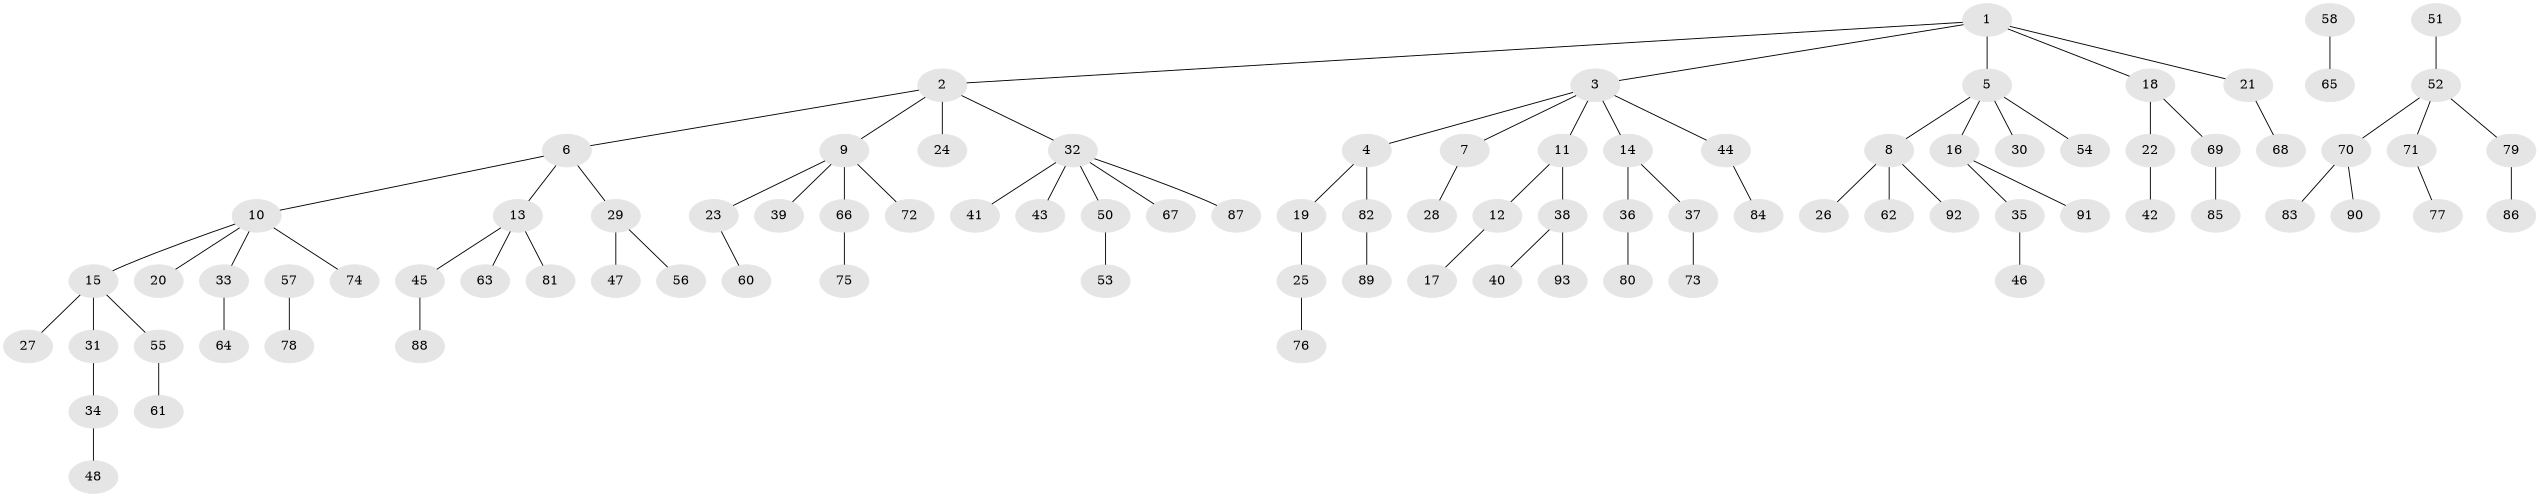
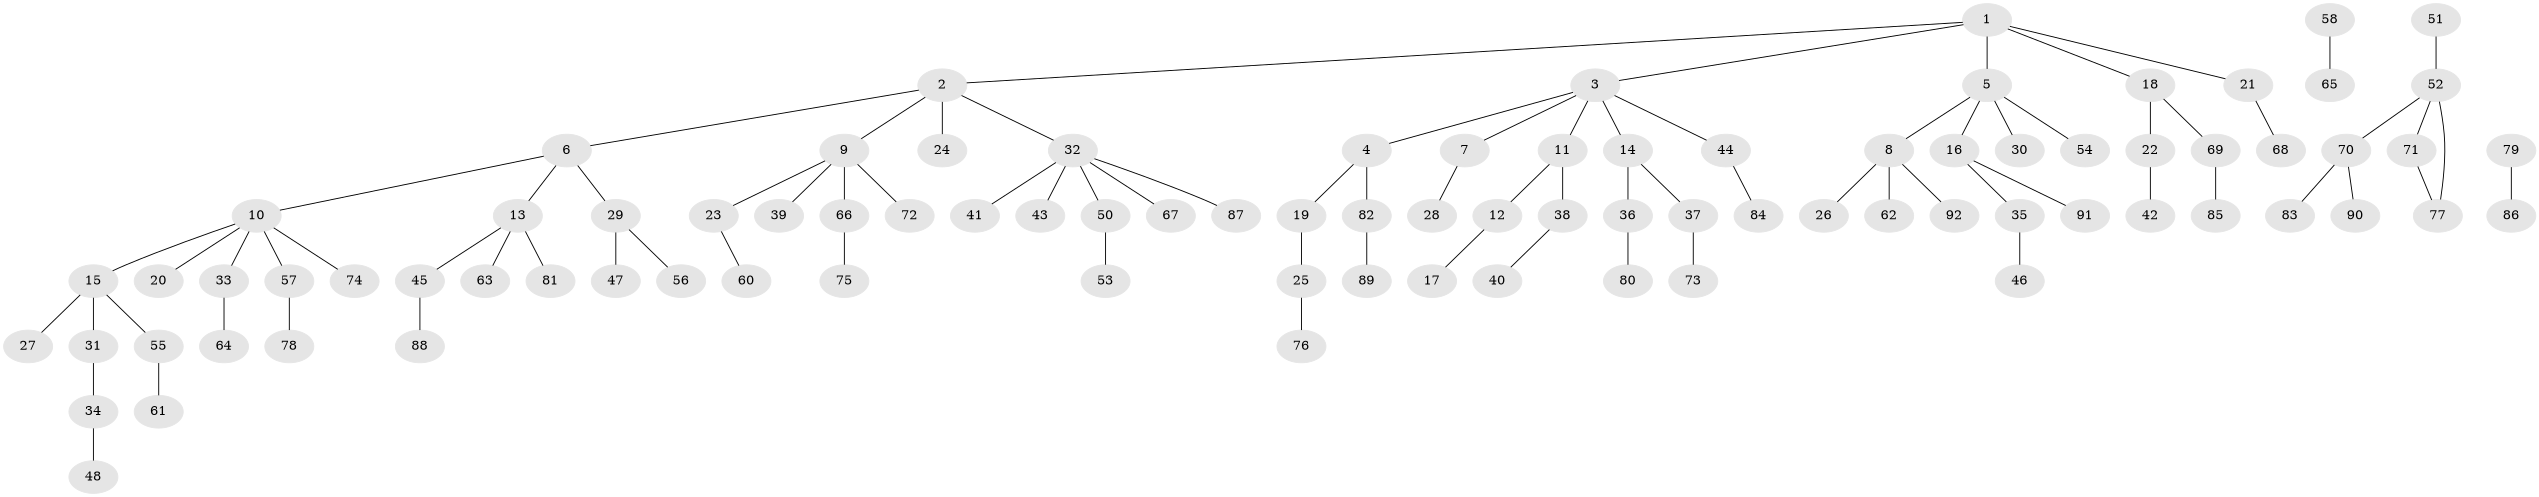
edge "52" -- "79": now "52" -- "77"
edge "10" -- "57": added
node "93": removed
